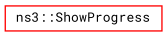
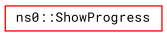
node "ns3::ShowProgress": label "ns3::ShowProgress" -> "ns0::ShowProgress"
